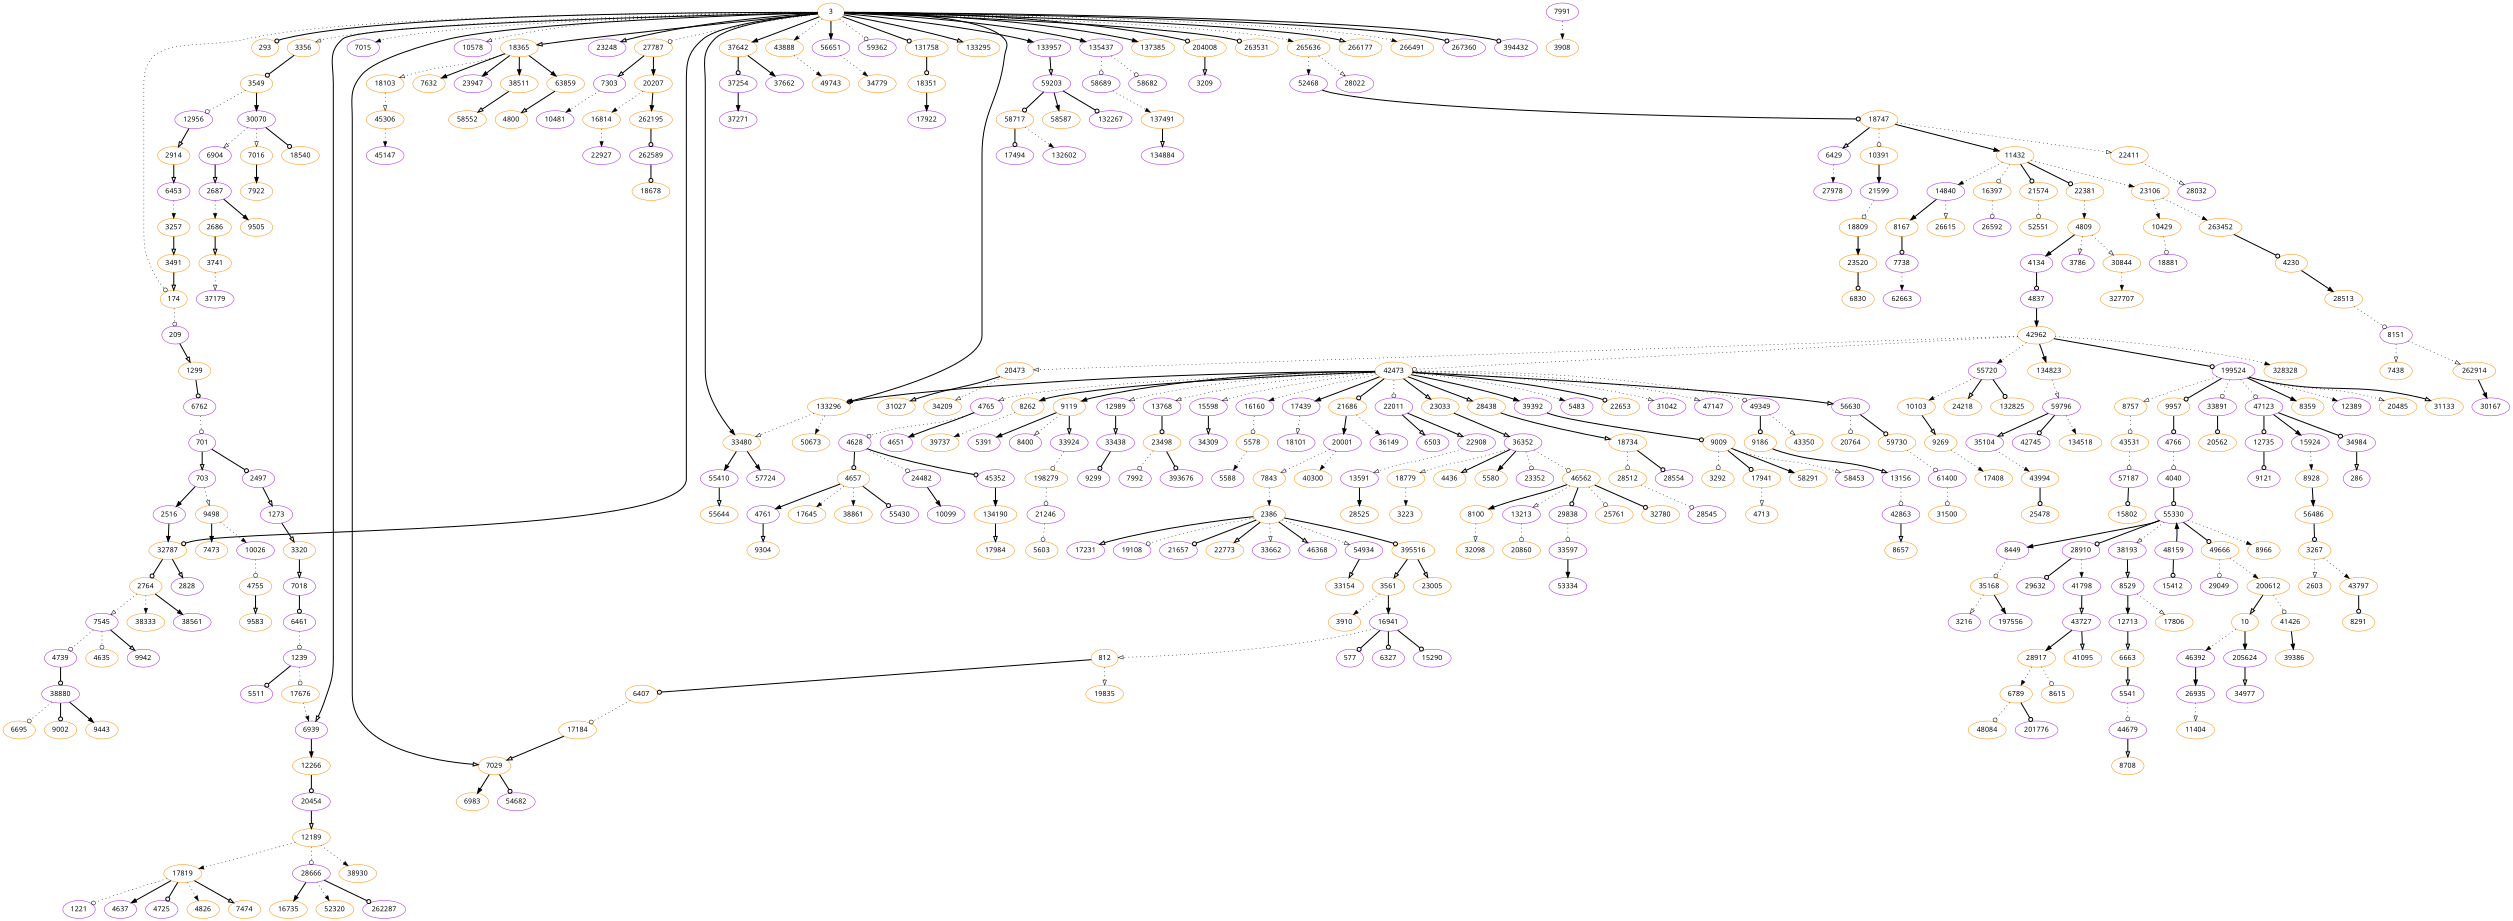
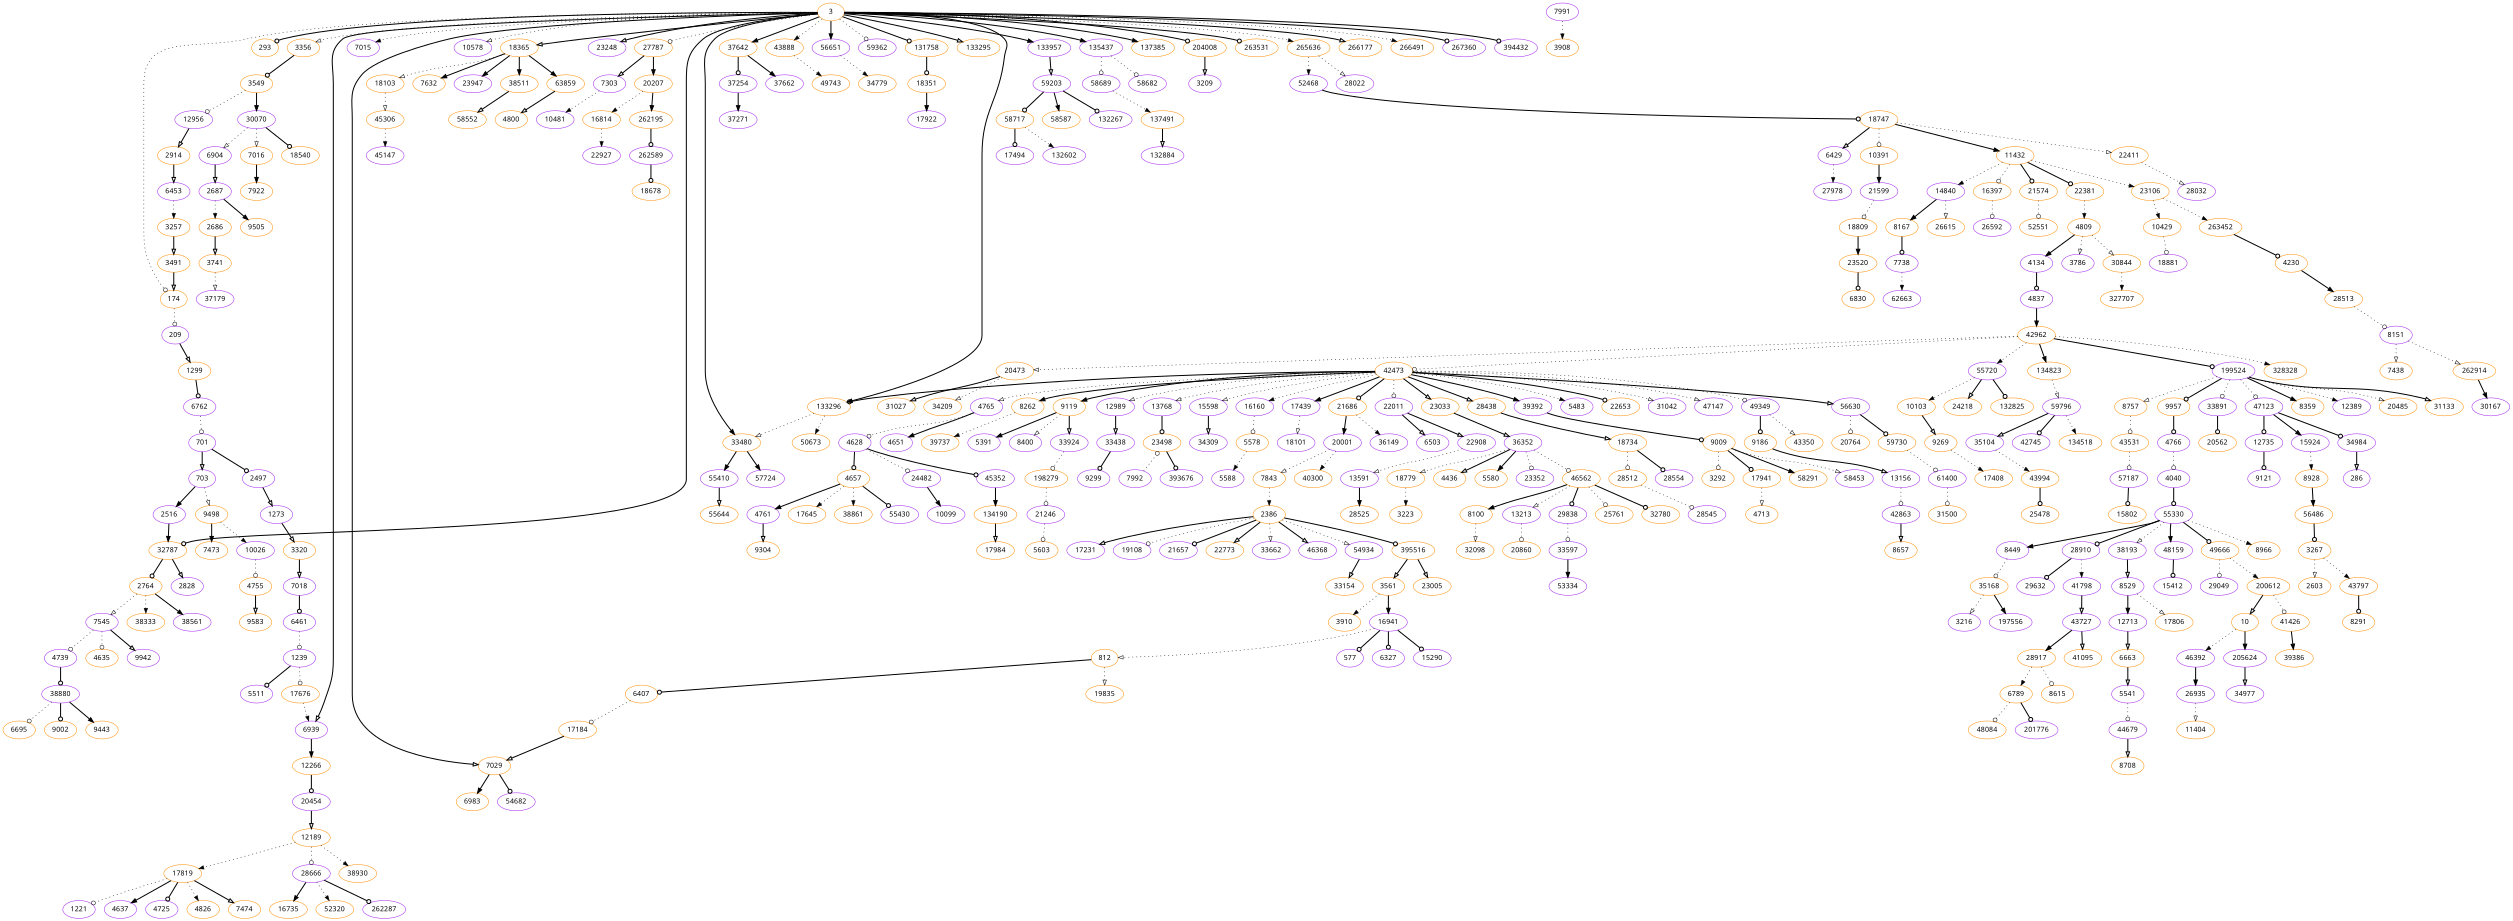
node "134884": label "134884" -> "132884"
edge "23498" -> "7992": reversed
edge "48159" -> "55330": reversed
